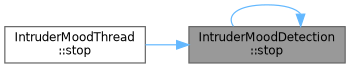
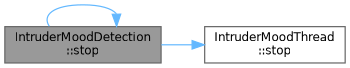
edge "IntruderMoodThread ::stop" -> "IntruderMoodDetection ::stop": reversed
